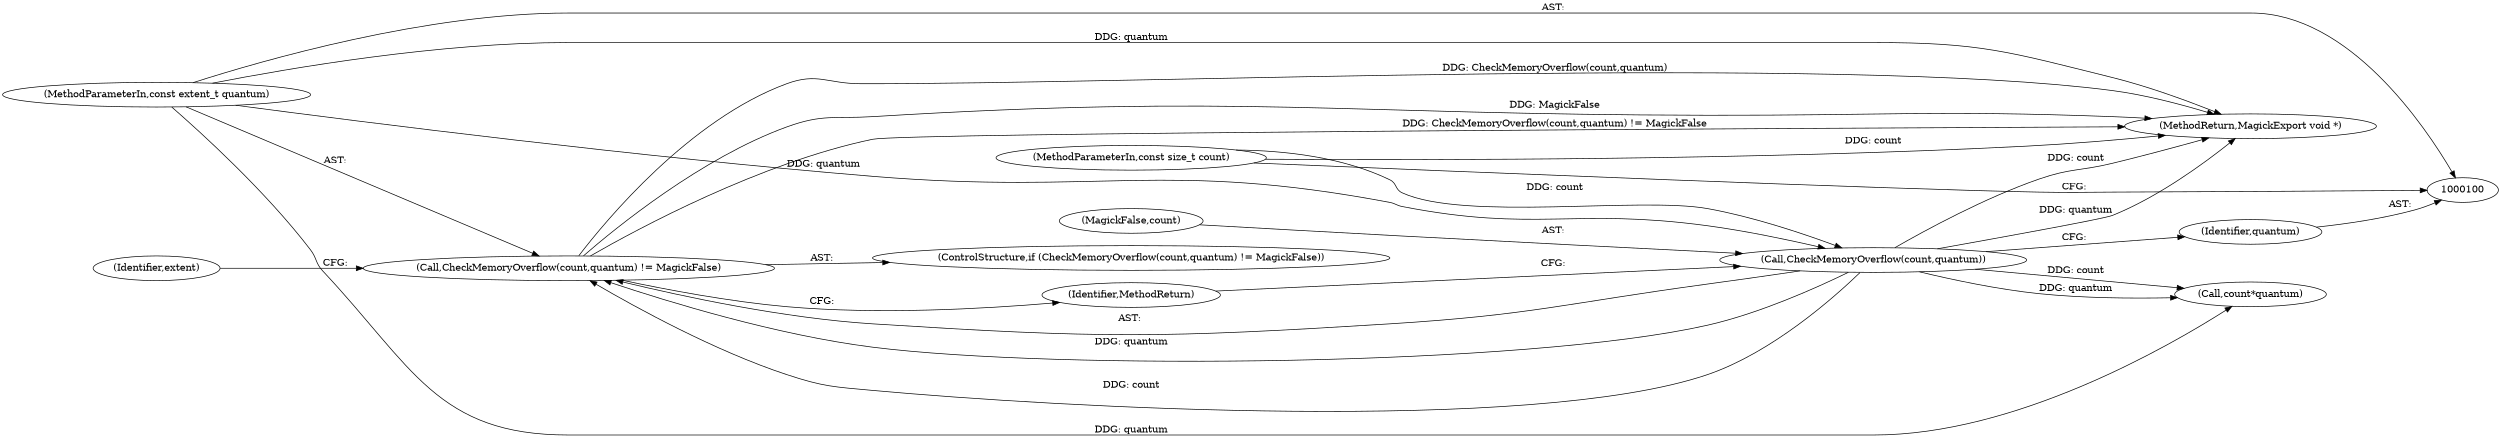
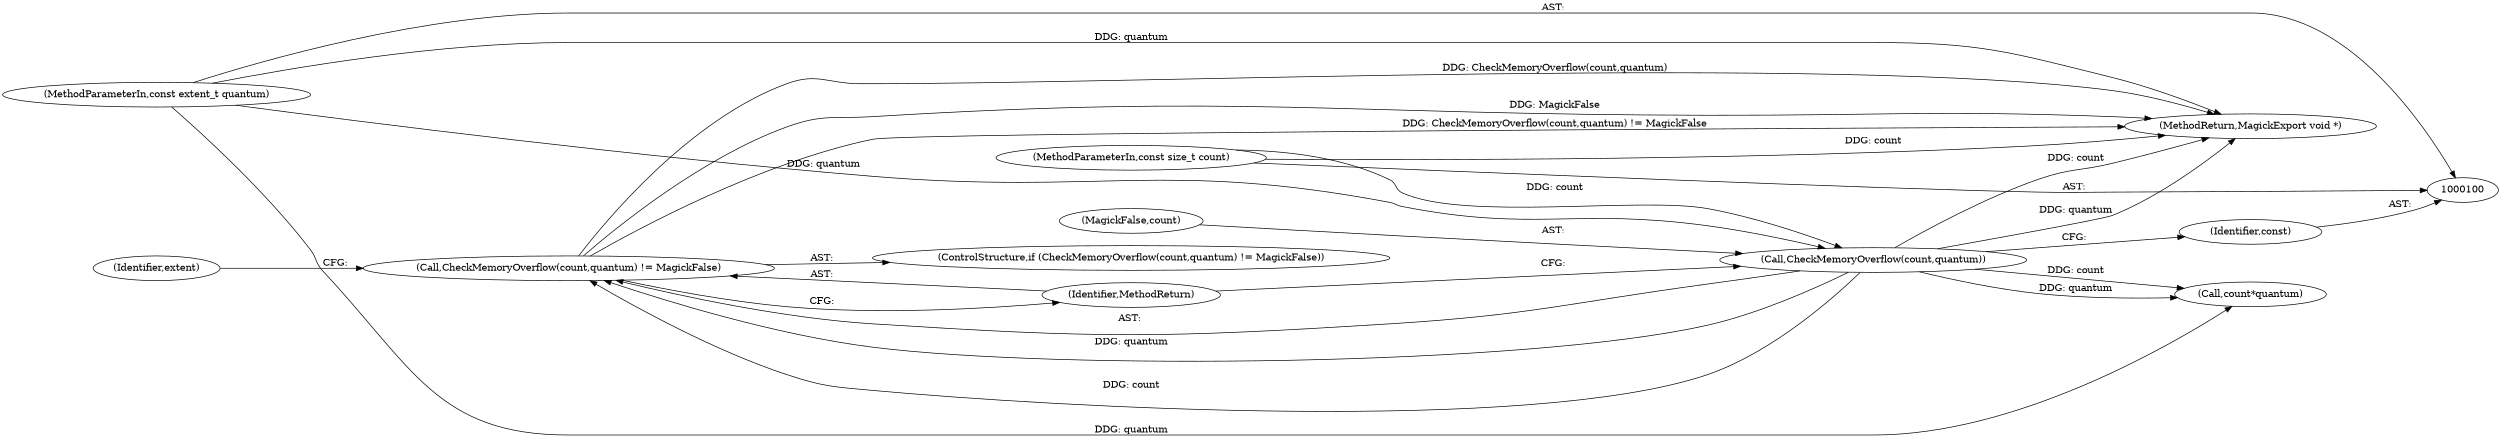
edge "(MethodParameterIn,const extent_t quantum)" -> "(Call,CheckMemoryOverflow(count,quantum) != MagickFalse)": now "(Identifier,MethodReturn)" -> "(Call,CheckMemoryOverflow(count,quantum) != MagickFalse)"
edge "(MethodParameterIn,const size_t count)" -> "1000100": label "CFG: " -> "AST: "
node "(Identifier,quantum)": label "(Identifier,quantum)" -> "(Identifier,const)"
